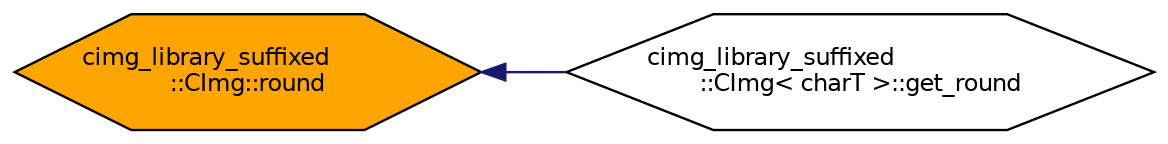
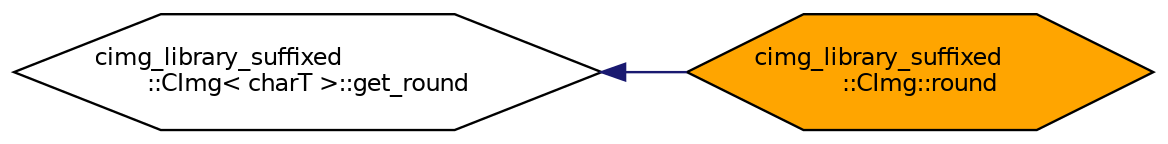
edge "cimg_library_suffixed ::CImg< charT >::get_round" -> "cimg_library_suffixed ::CImg::round": reversed
